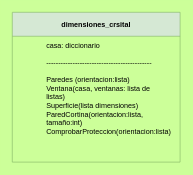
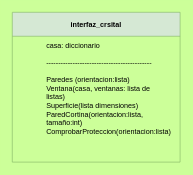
node "dimensiones_crsital": label "dimensiones_crsital" -> "interfaz_crsital"
